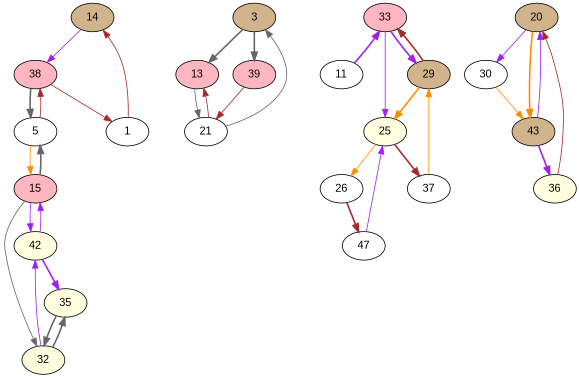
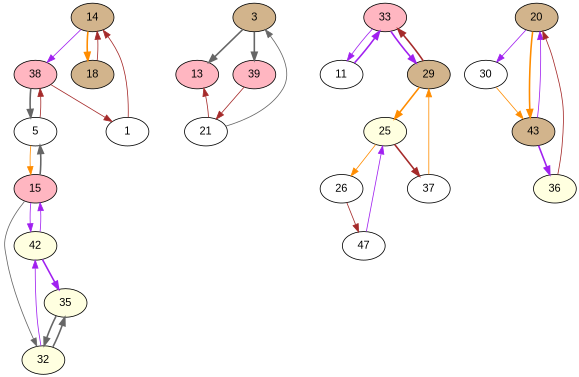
edge "33" -> "25": now "33" -> "11"
node "18": added
edge "13" -> "21": removed
edge "26" -> "47": style bold -> solid
